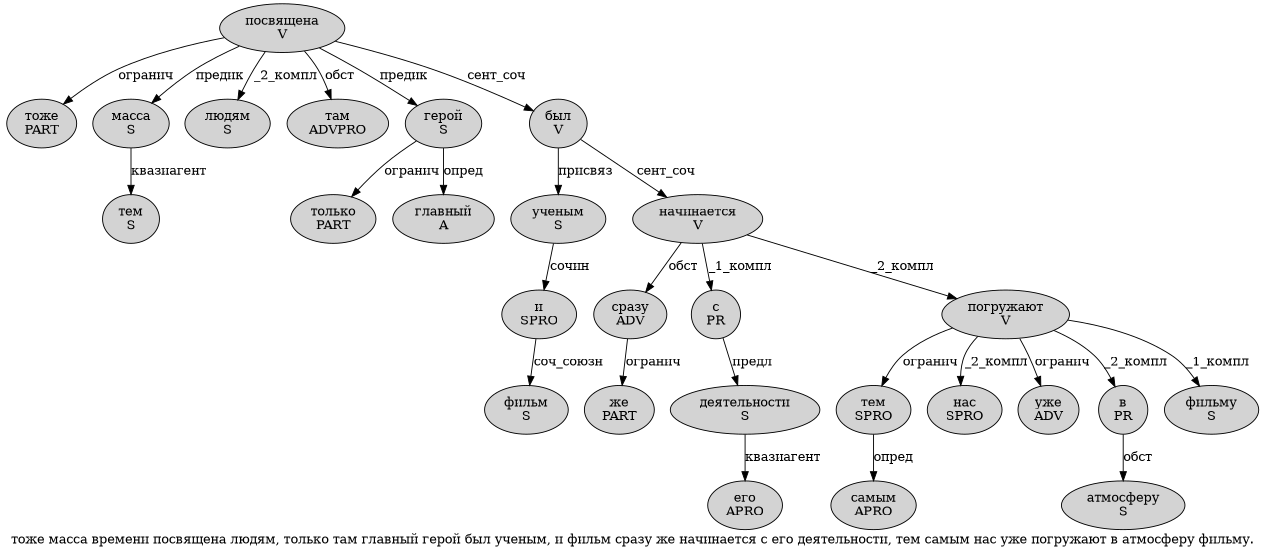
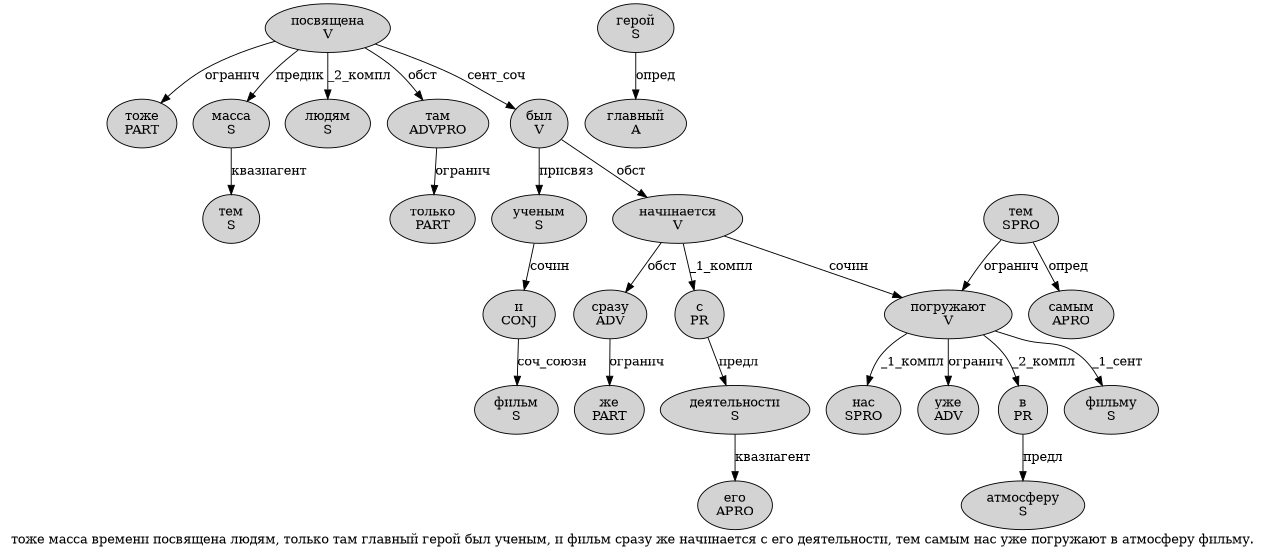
edge "посвящена V" -> "герой S": removed, label "предик"
edge "герой S" -> "только PART": now "там ADVPRO" -> "только PART"
edge "был V" -> "начинается V": label "сент_соч" -> "обст"
edge "начинается V" -> "погружают V": label "_2_компл" -> "сочин"
node "и SPRO": label "и SPRO" -> "и CONJ"
edge "погружают V" -> "тем SPRO": reversed
edge "погружают V" -> "нас SPRO": label "_2_компл" -> "_1_компл"
edge "погружают V" -> "фильму S": label "_1_компл" -> "_1_сент"
edge "в PR" -> "атмосферу S": label "обст" -> "предл"
